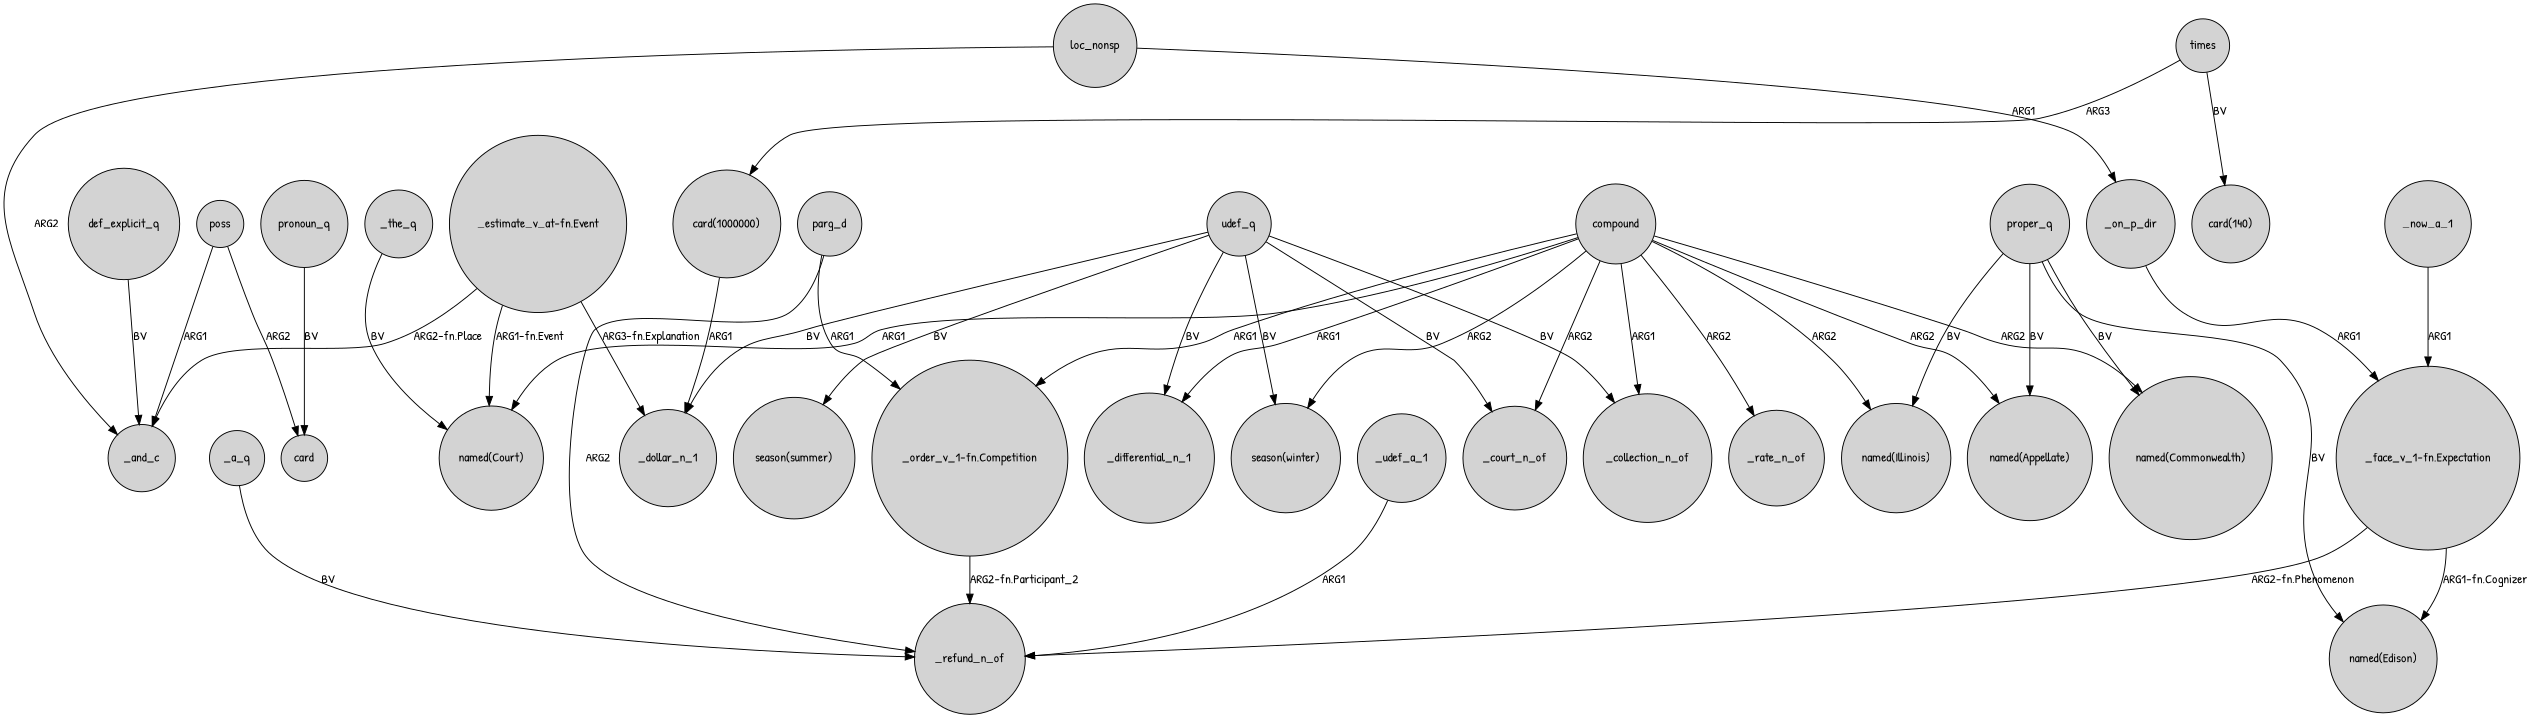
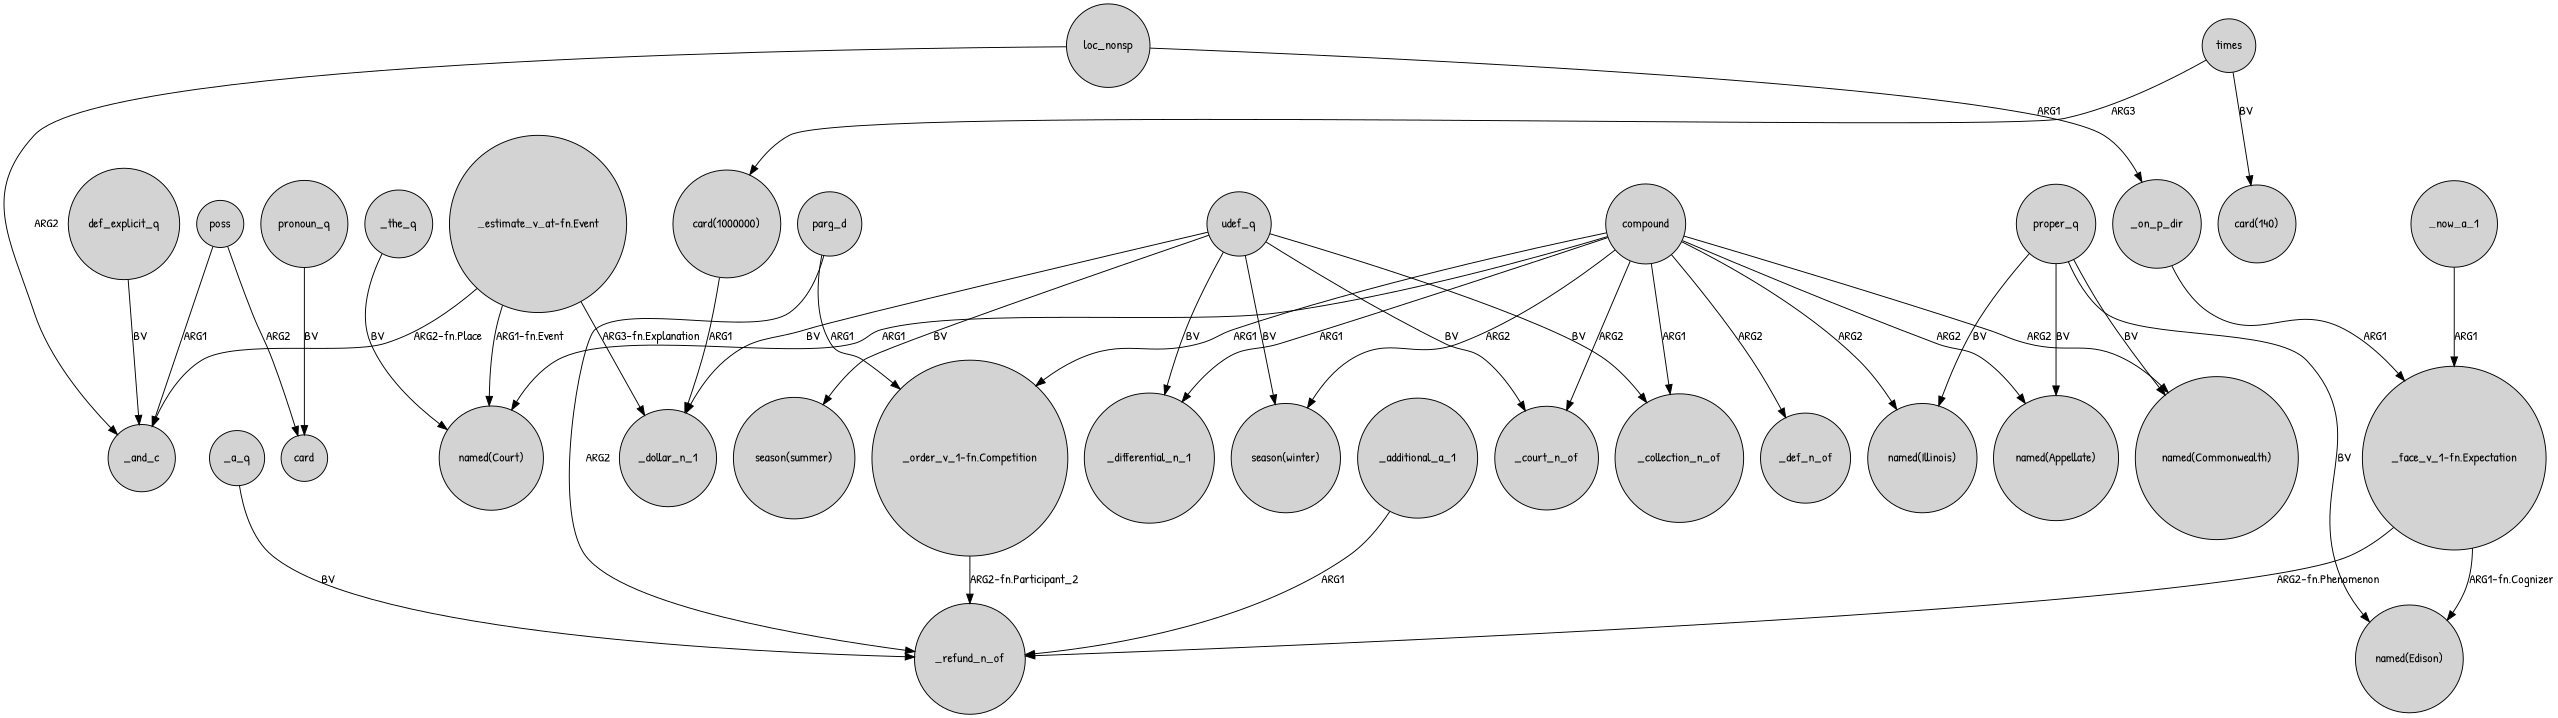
node "_udef_a_1": label "_udef_a_1" -> "_additional_a_1"
node "_rate_n_of": label "_rate_n_of" -> "_def_n_of"
